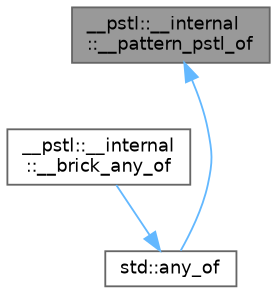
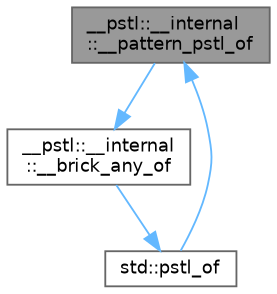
edge "__pstl::__internal ::__pattern_pstl_of" -> "__pstl::__internal ::__brick_any_of": added
node "std::any_of": label "std::any_of" -> "std::pstl_of"
